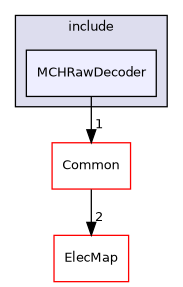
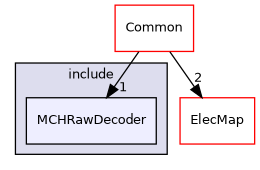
edge "MCHRawDecoder" -> "Common": reversed
